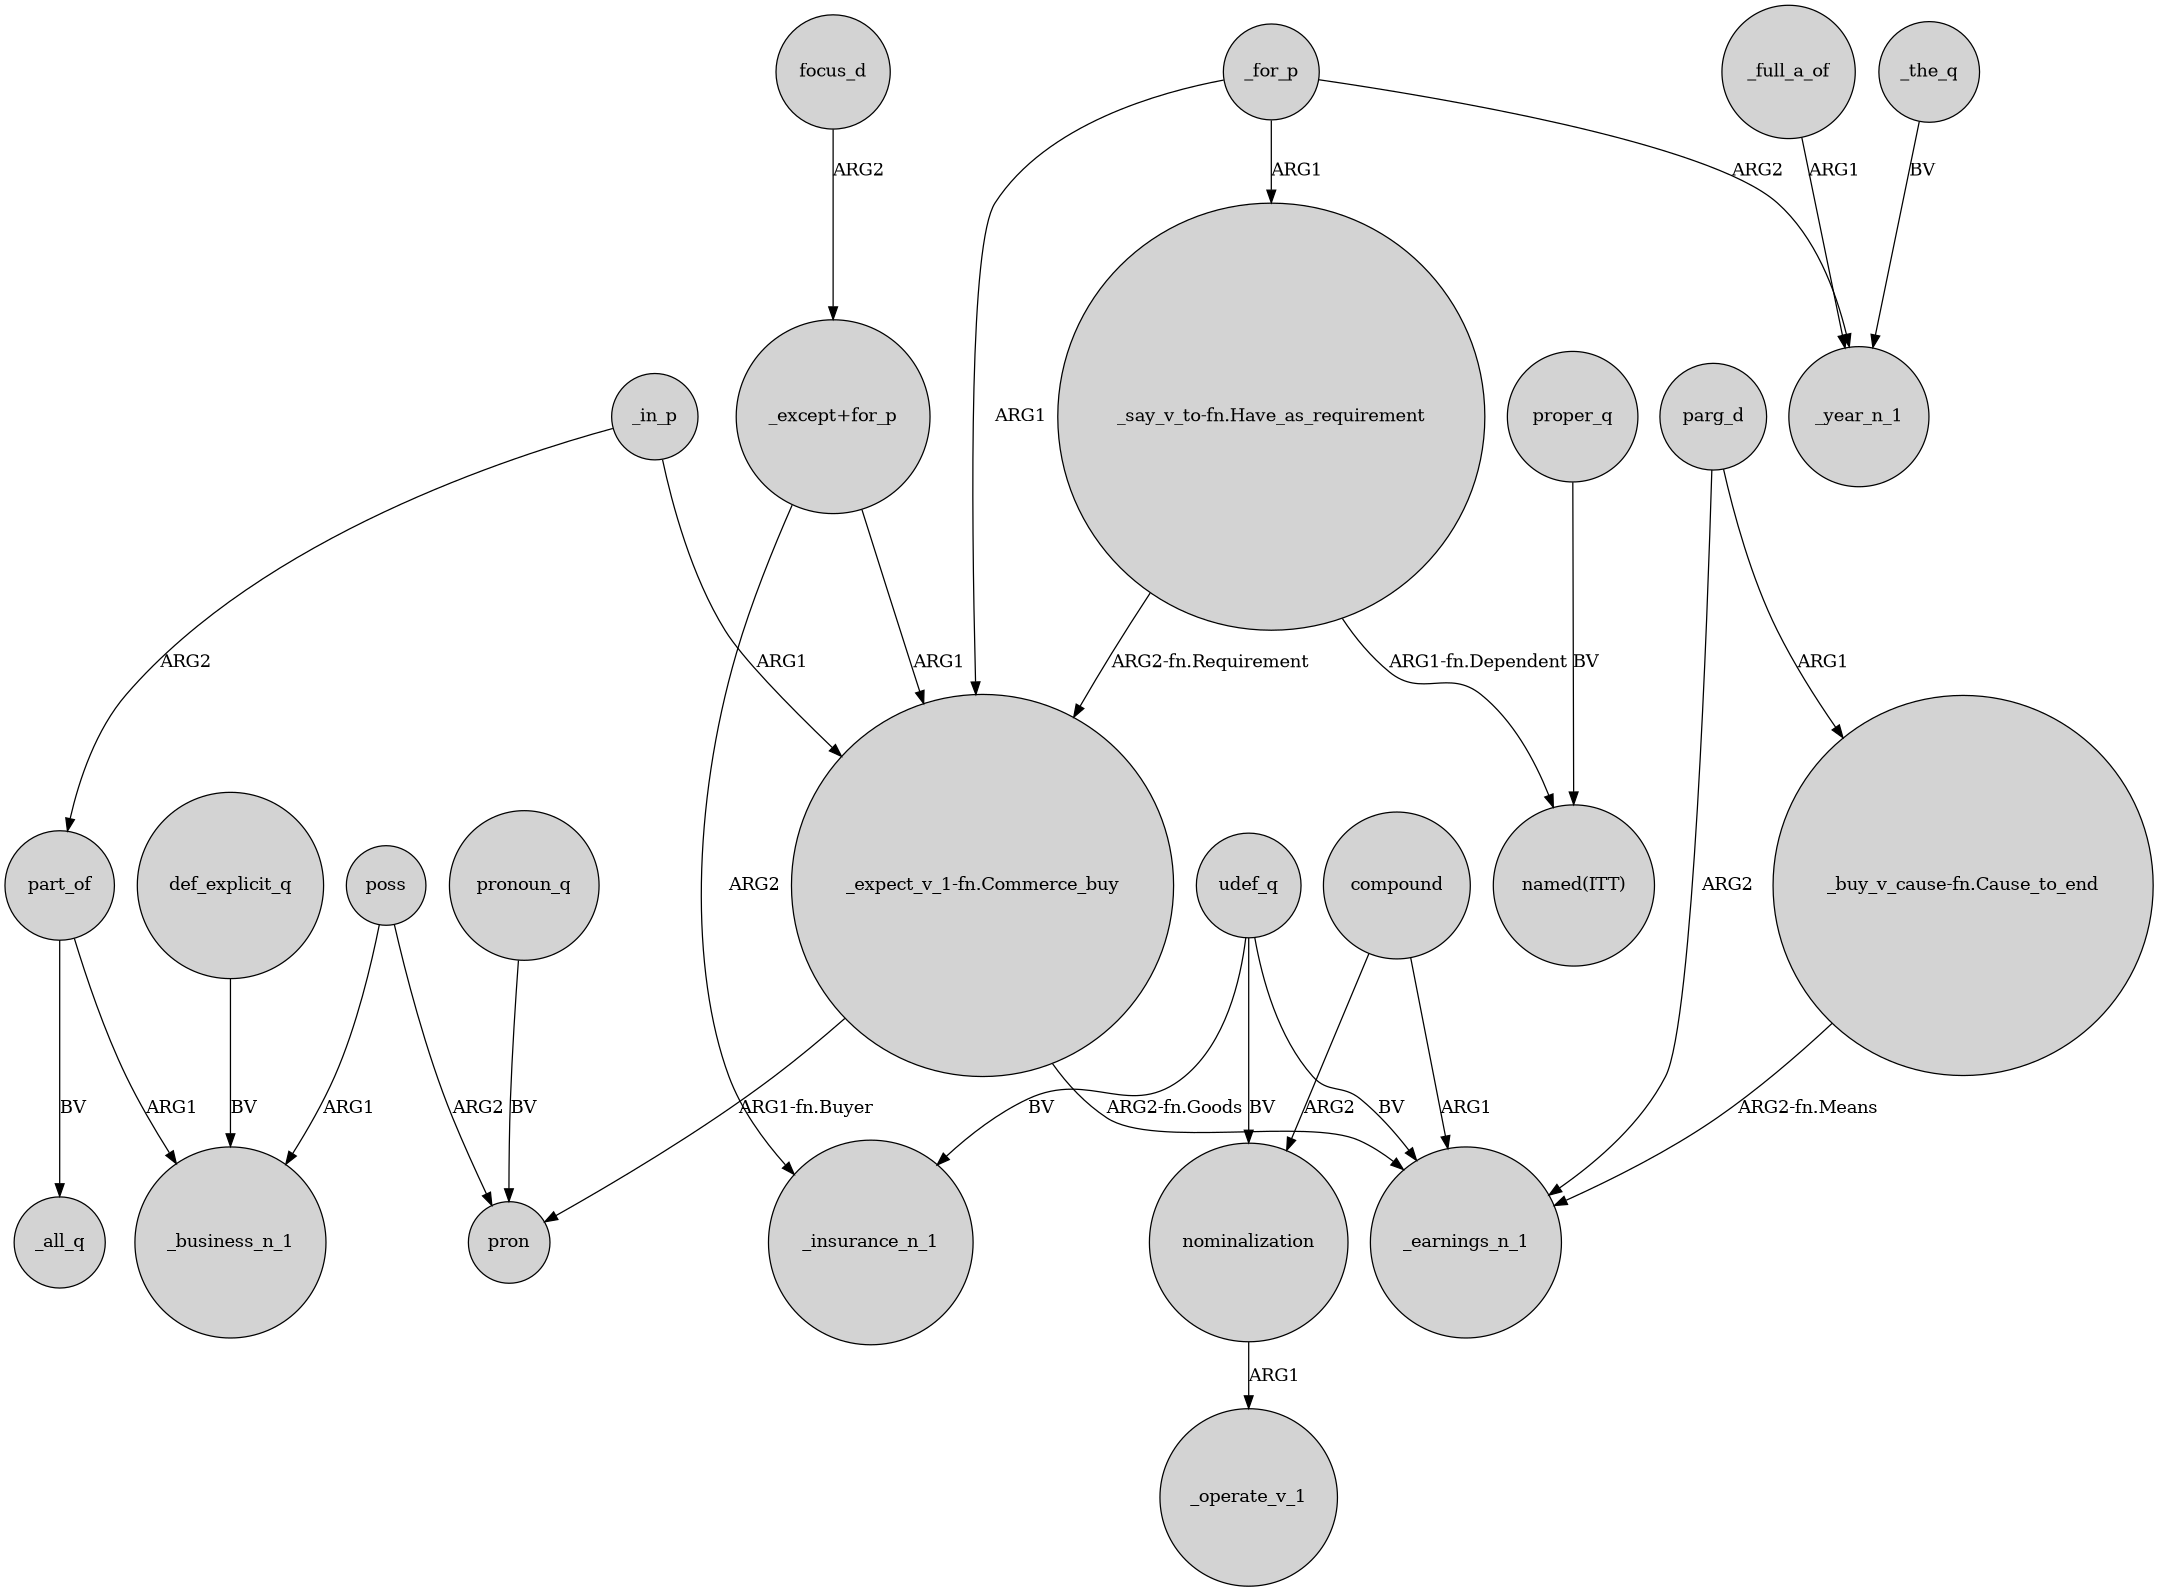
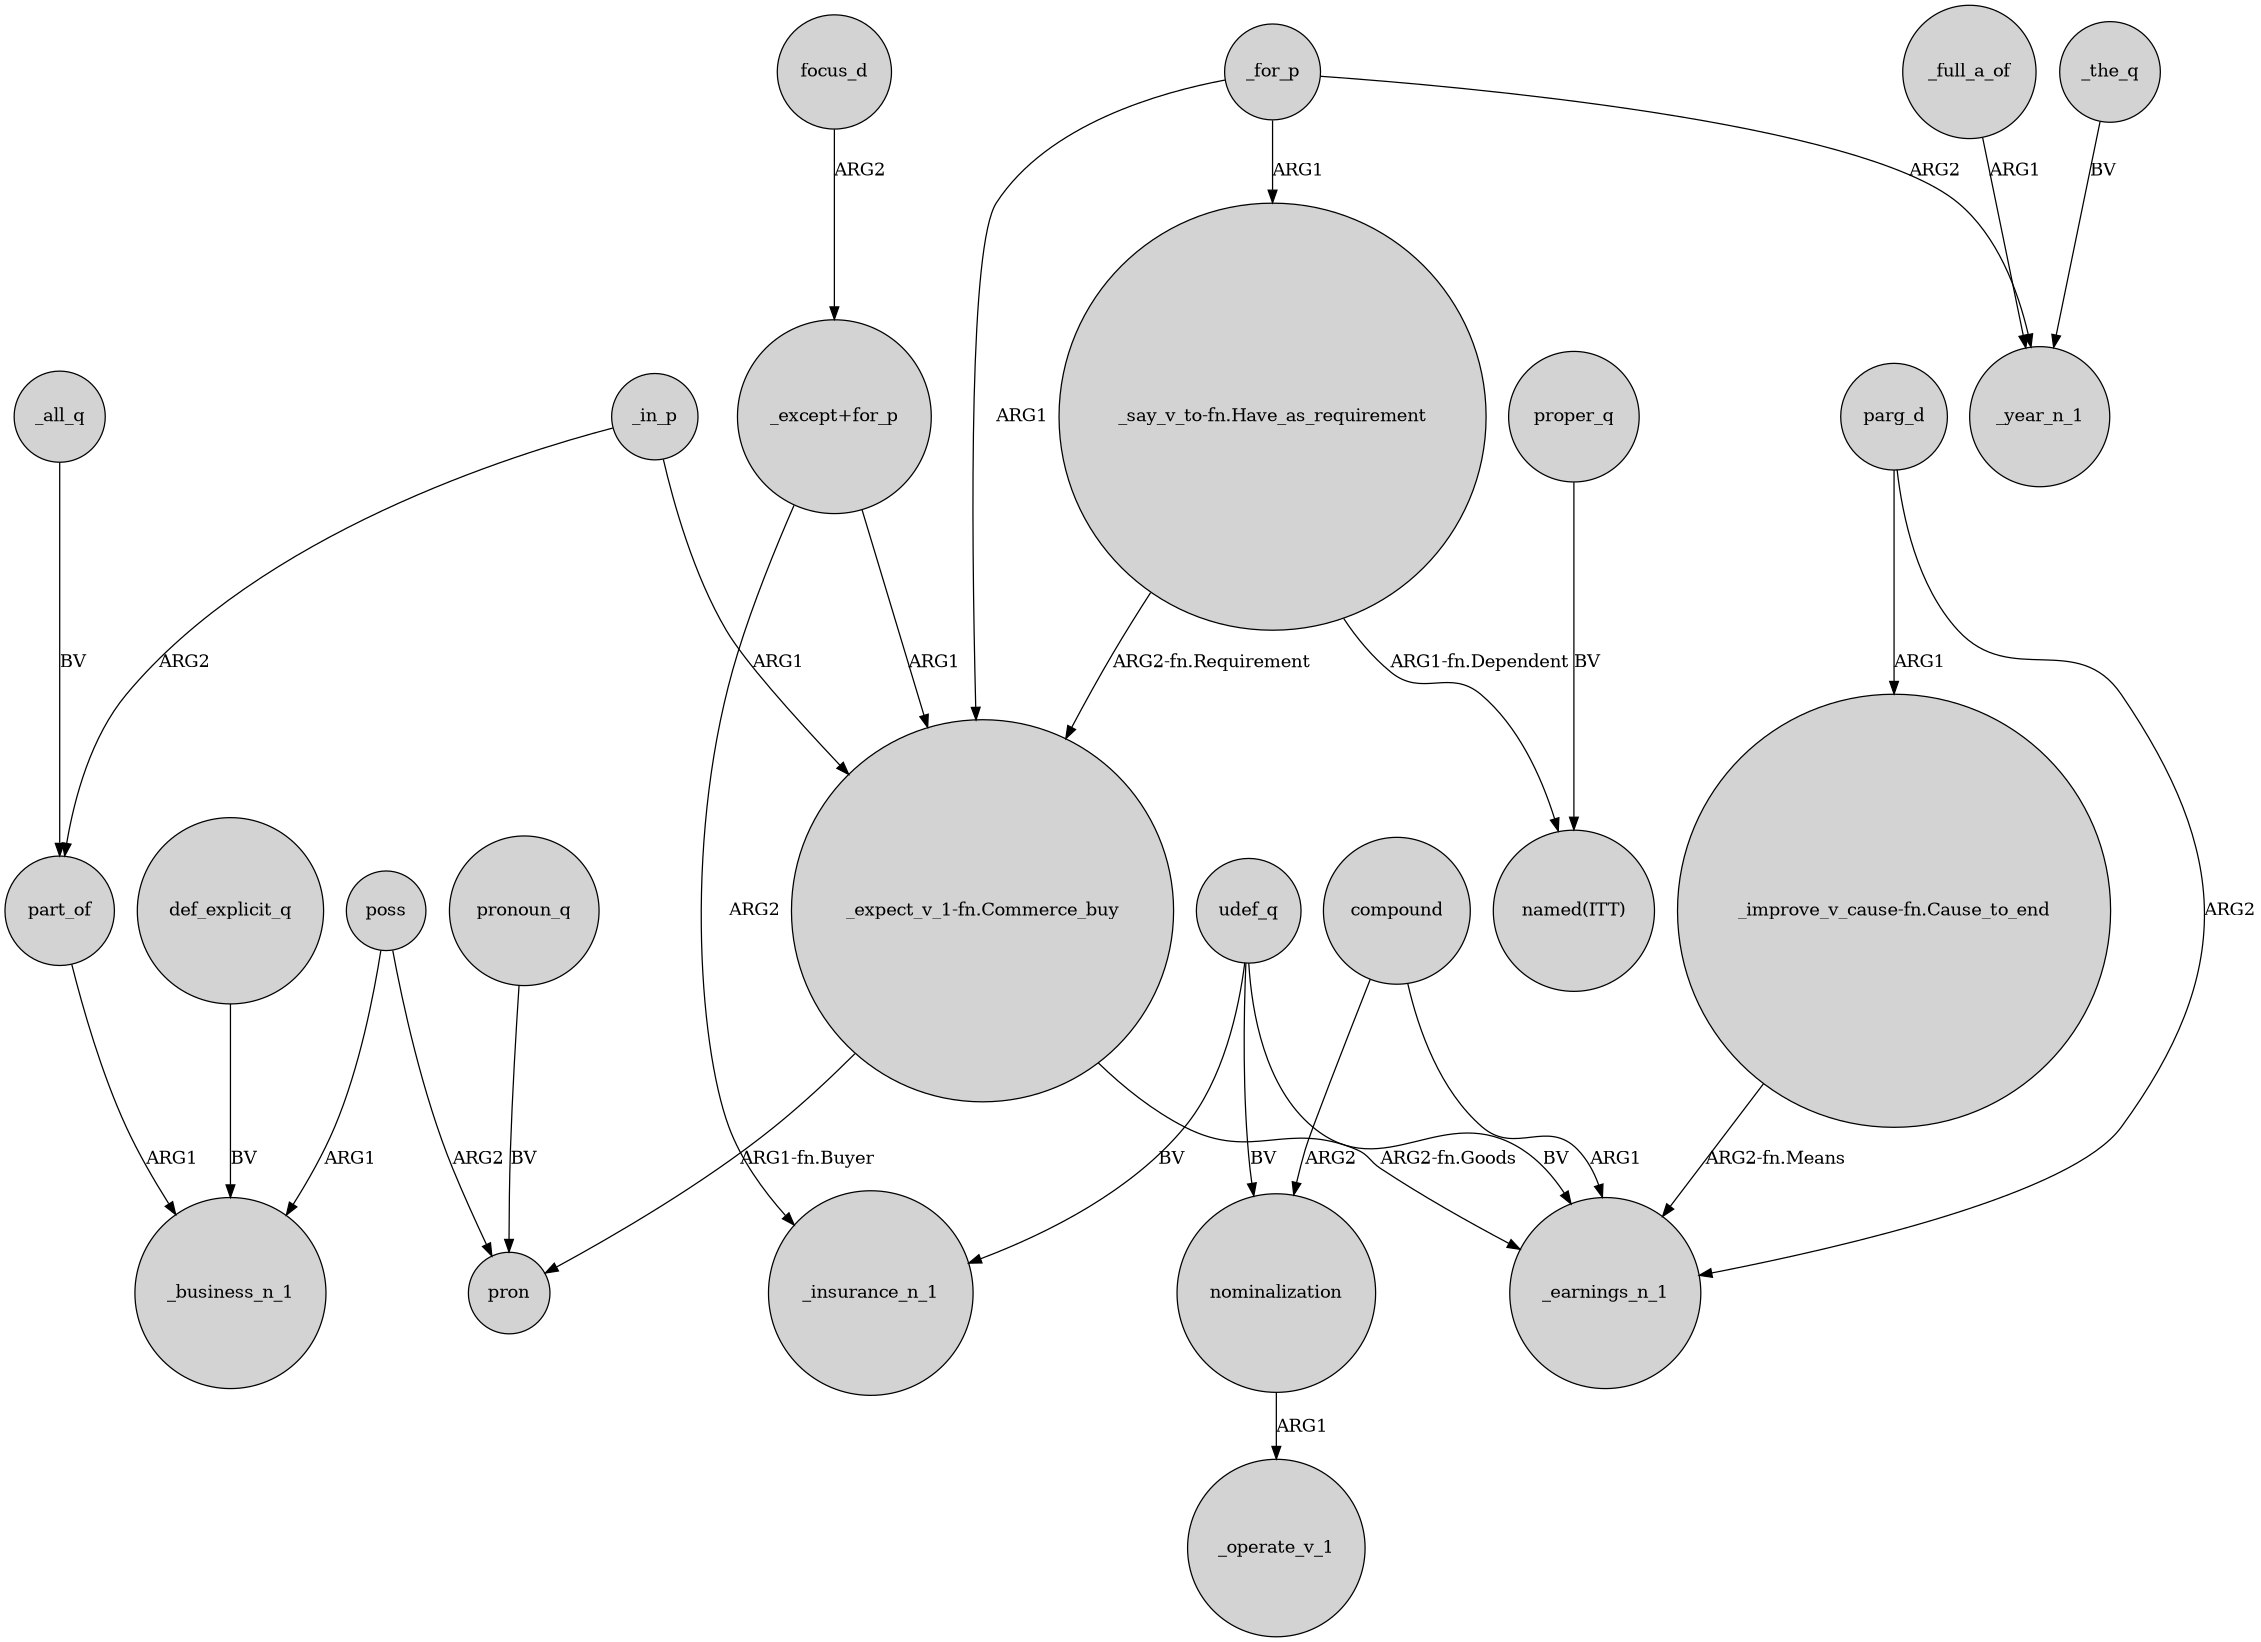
node "_buy_v_cause-fn.Cause_to_end": label "_buy_v_cause-fn.Cause_to_end" -> "_improve_v_cause-fn.Cause_to_end"
edge "part_of" -> "_all_q": reversed
